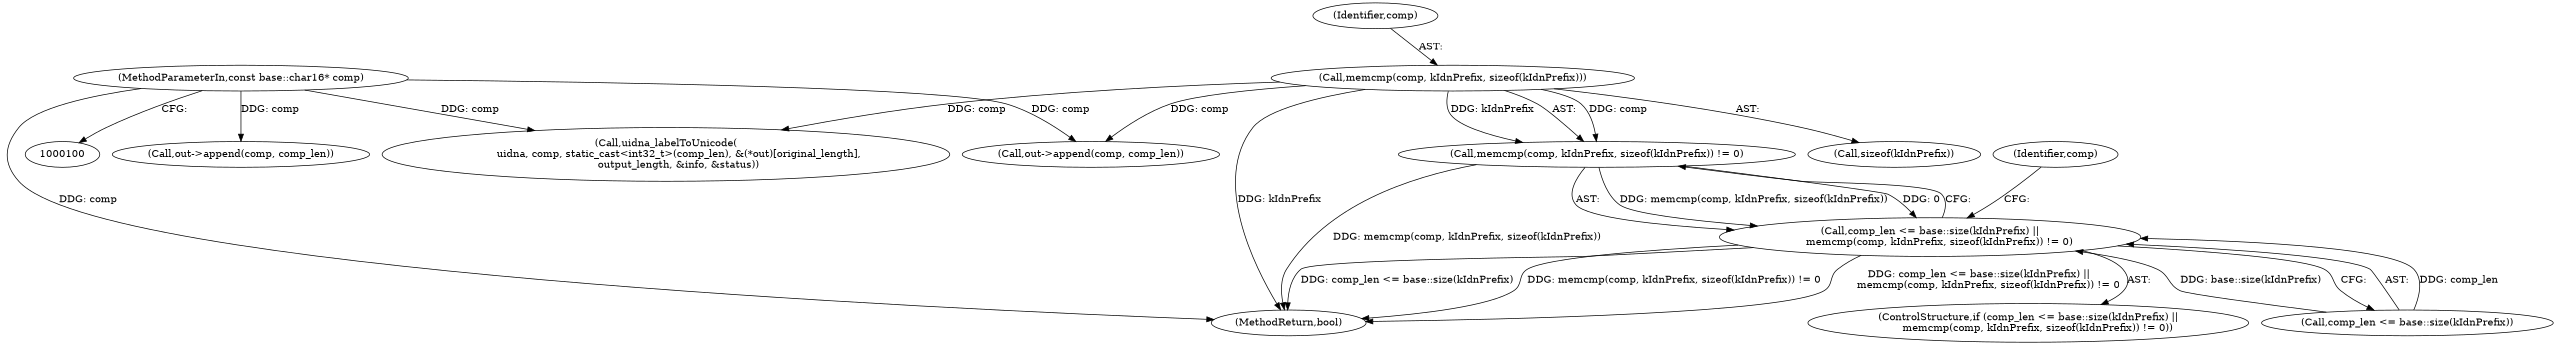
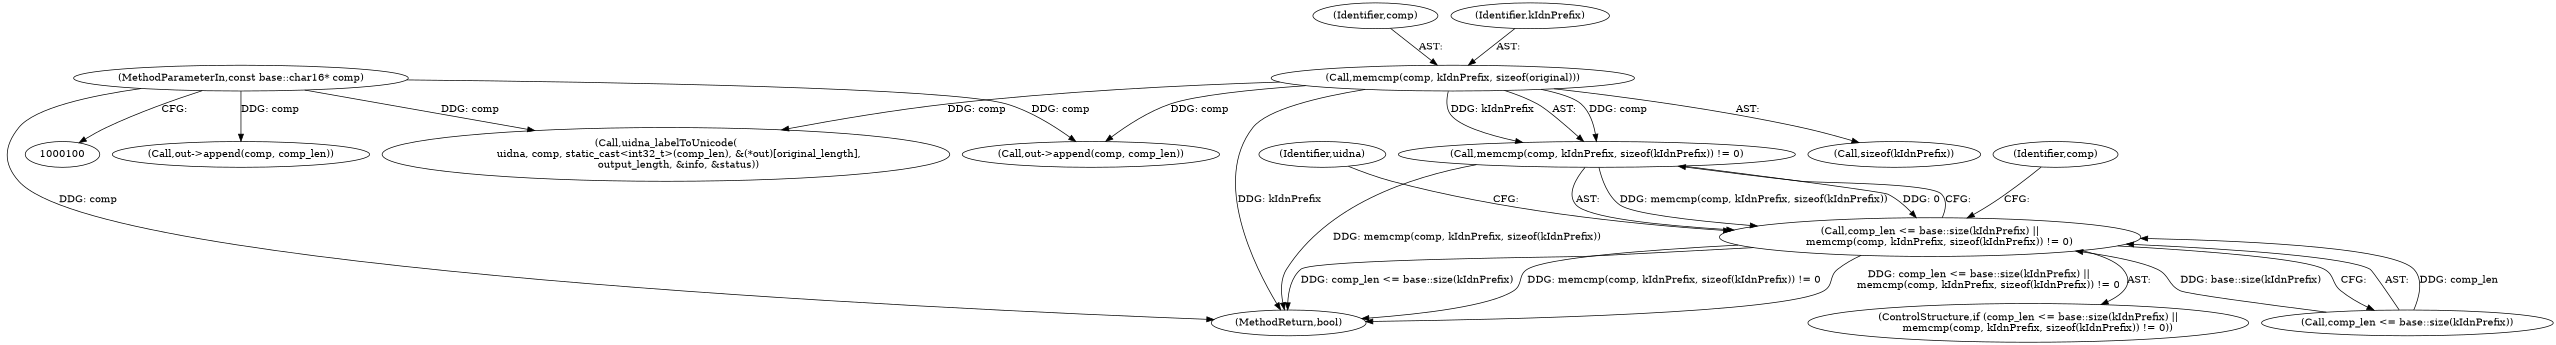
node "(Identifier,kIdnPrefix)": added
node "(Call,memcmp(comp, kIdnPrefix, sizeof(kIdnPrefix)))": label "(Call,memcmp(comp, kIdnPrefix, sizeof(kIdnPrefix)))" -> "(Call,memcmp(comp, kIdnPrefix, sizeof(original)))"
node "(Identifier,uidna)": added
